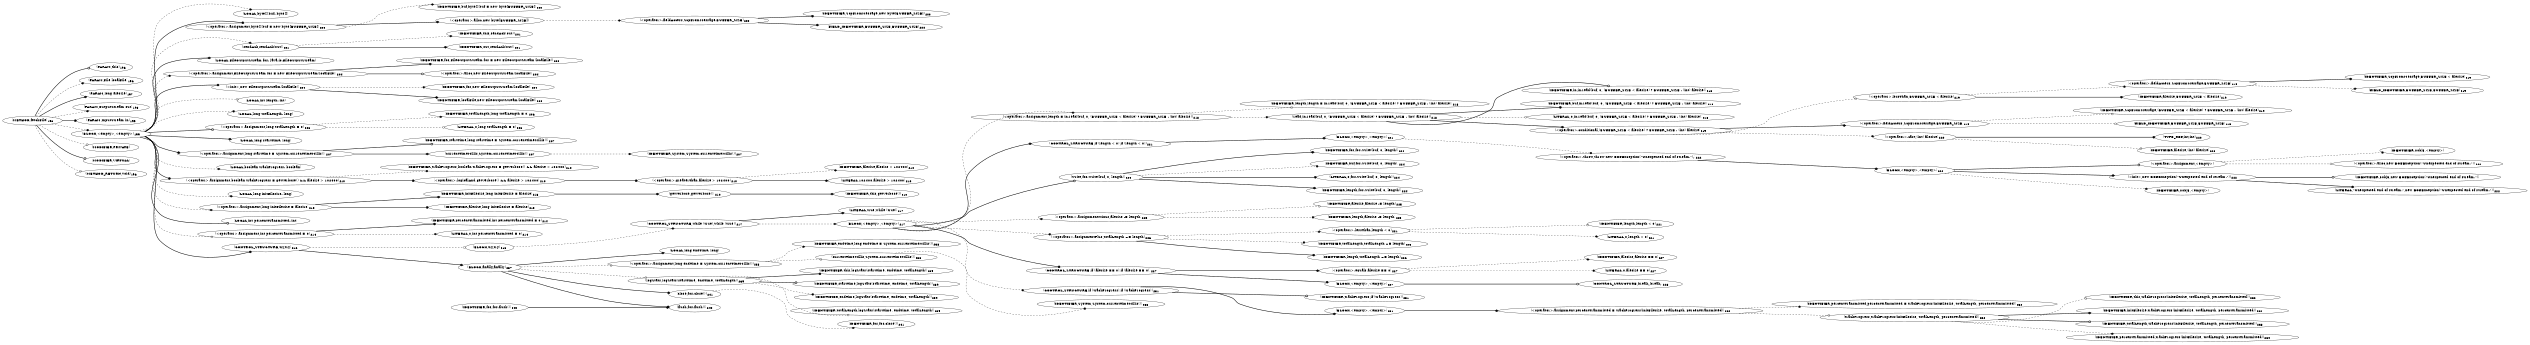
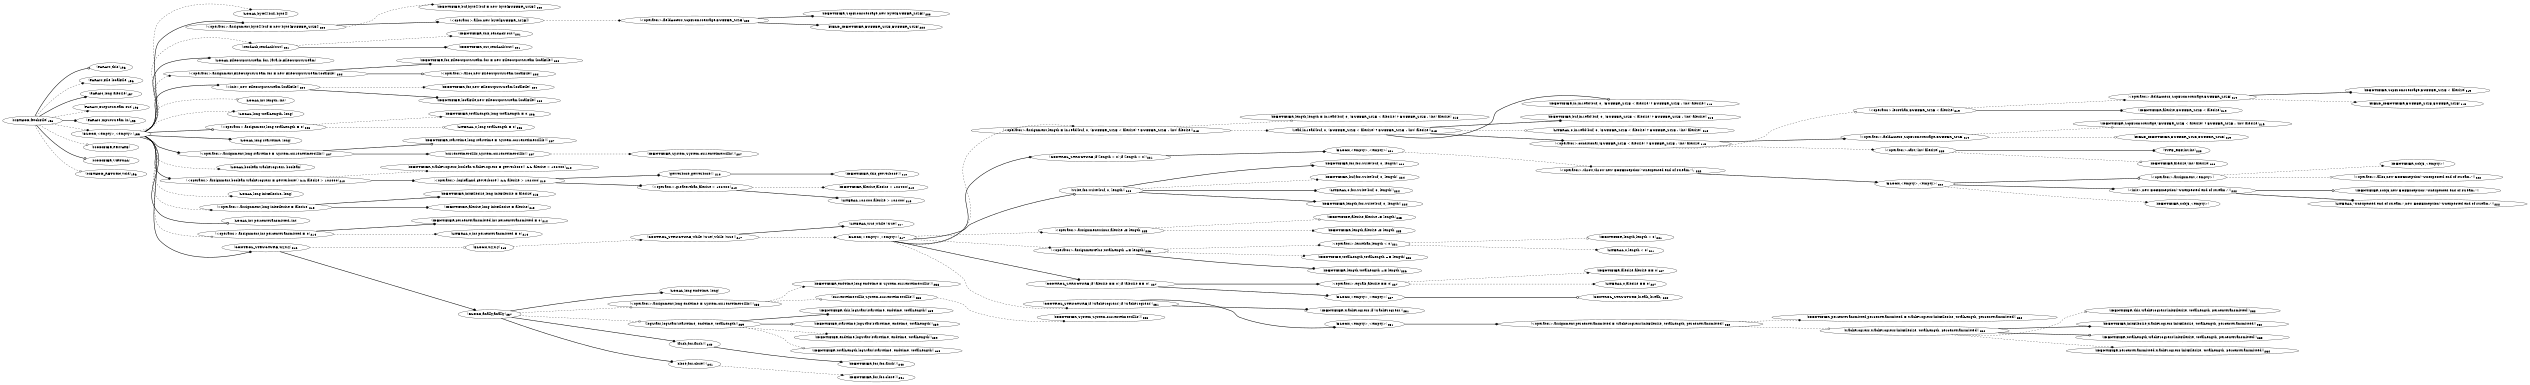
edge "(<init>,new FileOutputStream(localFile))" -> "(IDENTIFIER,localFile,new FileOutputStream(localFile))": arrowhead diamond -> dot
edge "(IDENTIFIER,initFilesize,long initFilesize = filesize)" -> "(getVerbose,getVerbose())": now "(<operator>.logicalAnd,getVerbose() && filesize > 102400)" -> "(getVerbose,getVerbose())"
edge "(CONTROL_STRUCTURE,if (trackProgress),if (trackProgress))" -> "(IDENTIFIER,trackProgress,if (trackProgress))": arrowhead odot -> dot
edge "(IDENTIFIER,fos,fos.flush())" -> "(flush,fos.flush())": reversed
